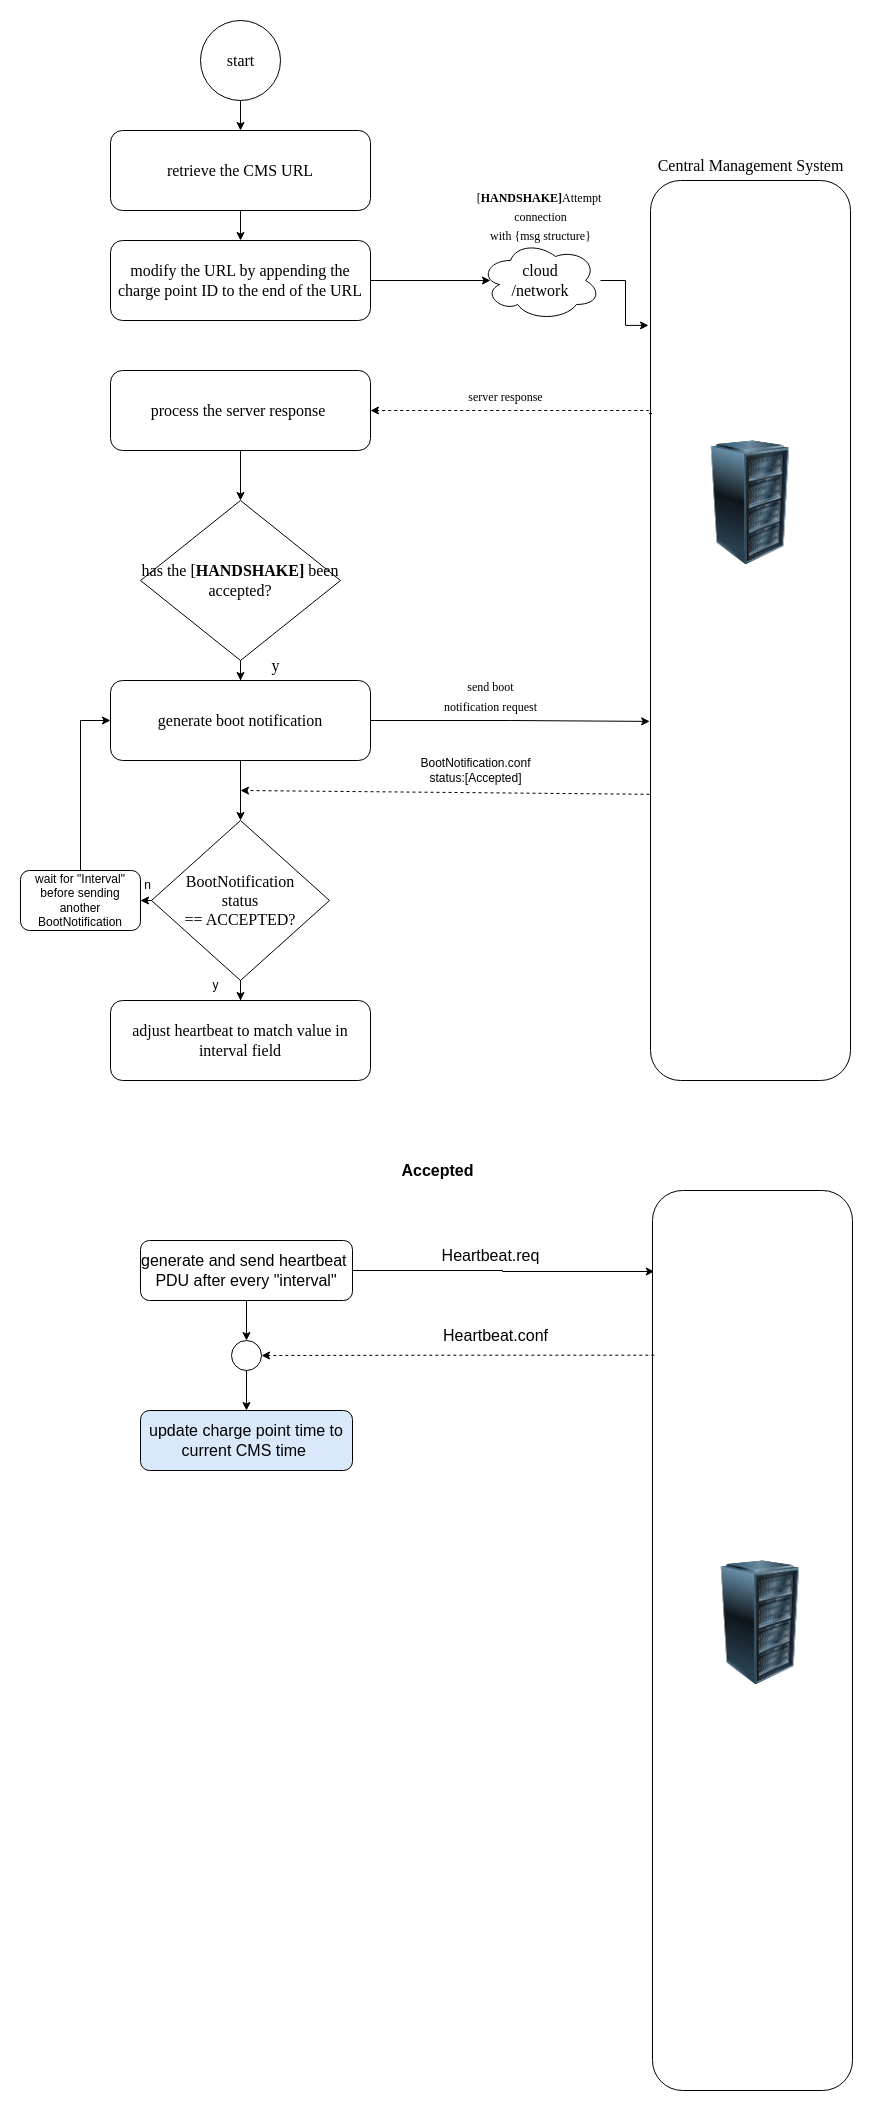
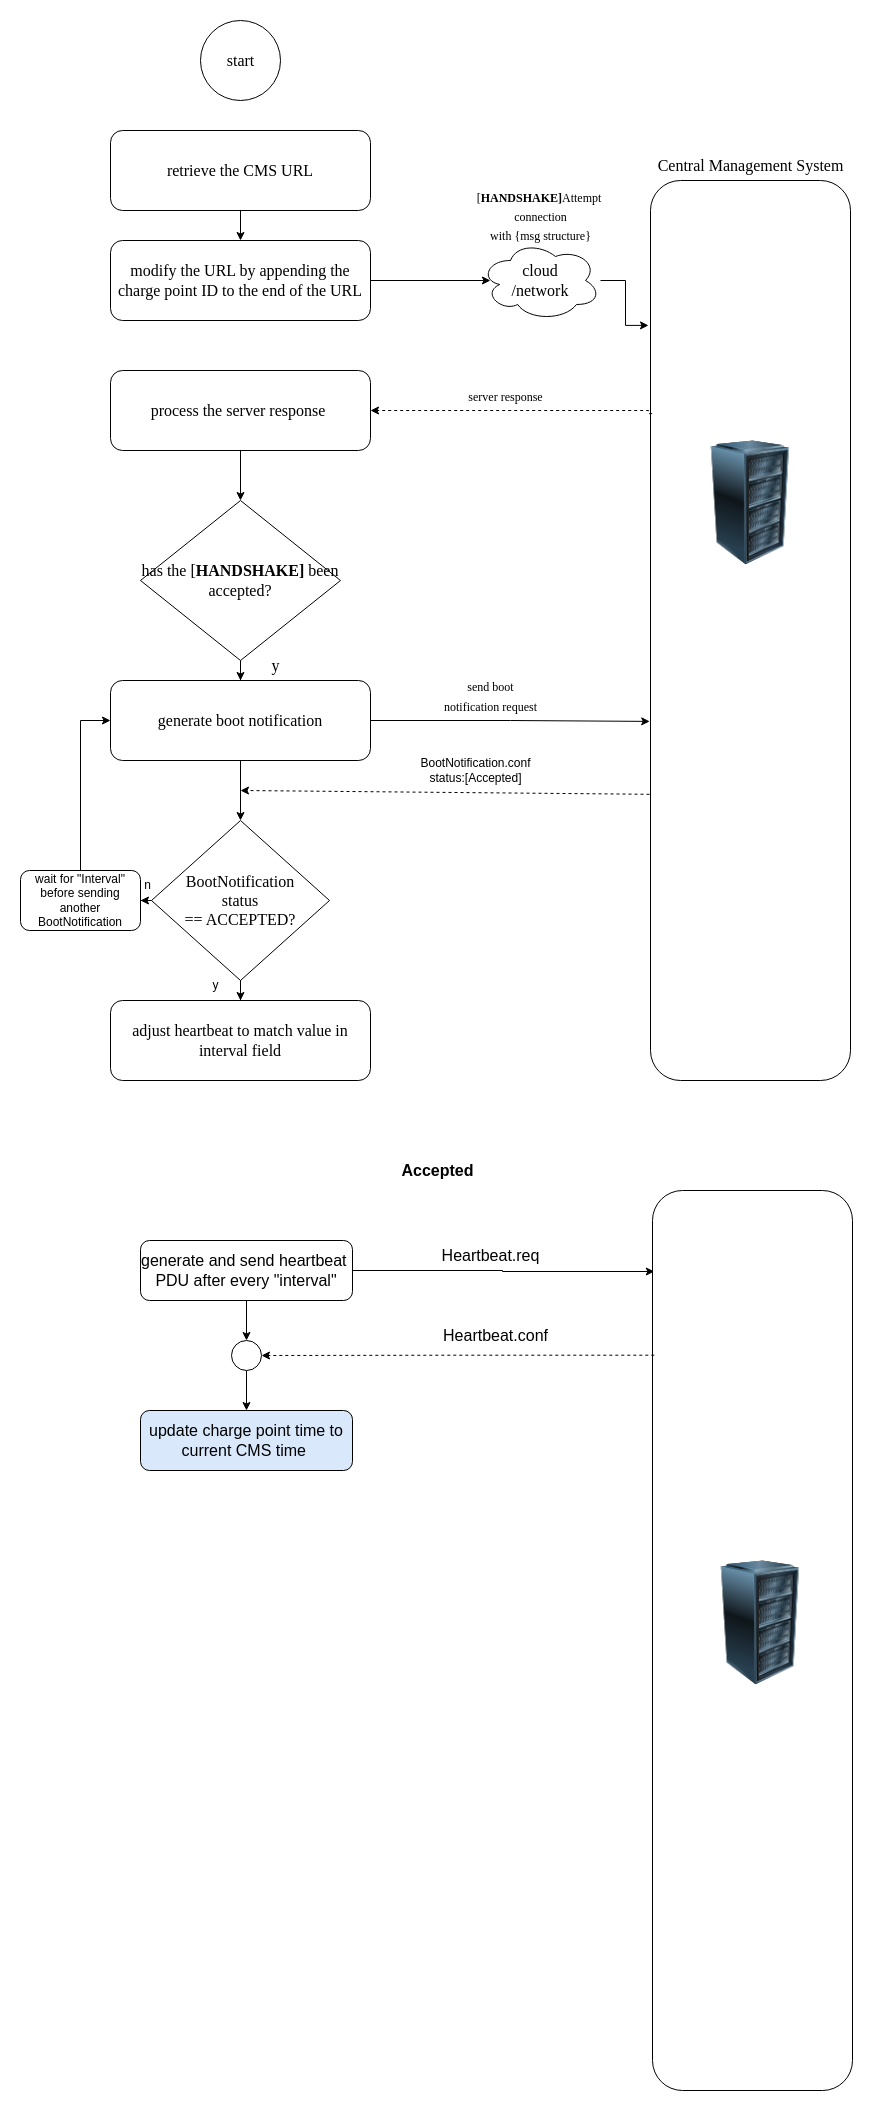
edge "start" -> "retrieve the CMS URL": removed
